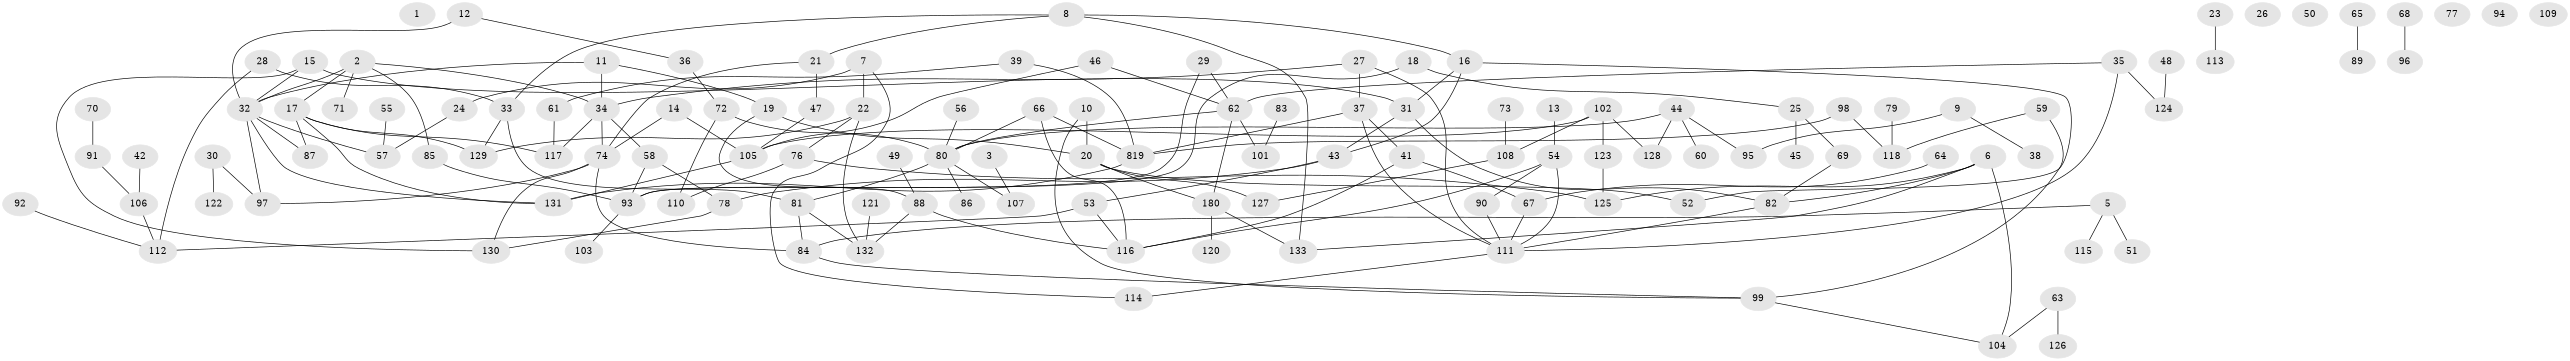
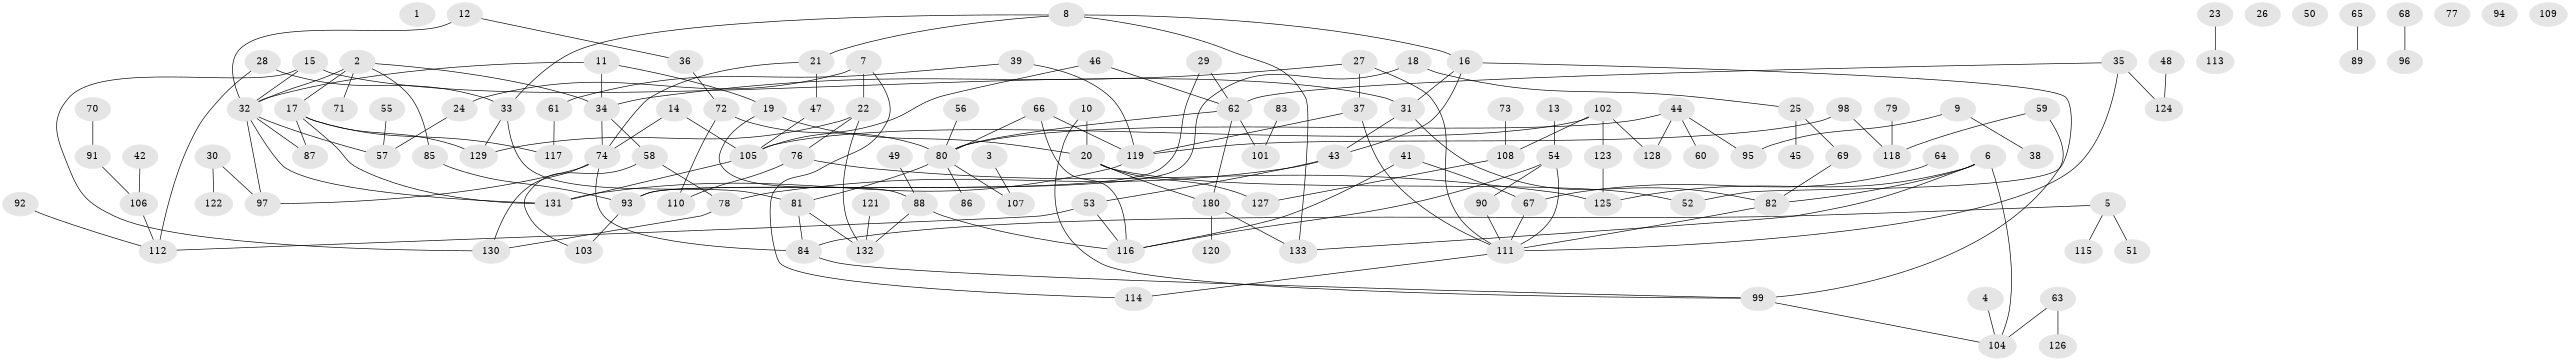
edge "34" -- "117": removed
edge "37" -- "41": removed
node "819": label "819" -> "119"
edge "58" -- "93": now "58" -- "103"
node "4": added
